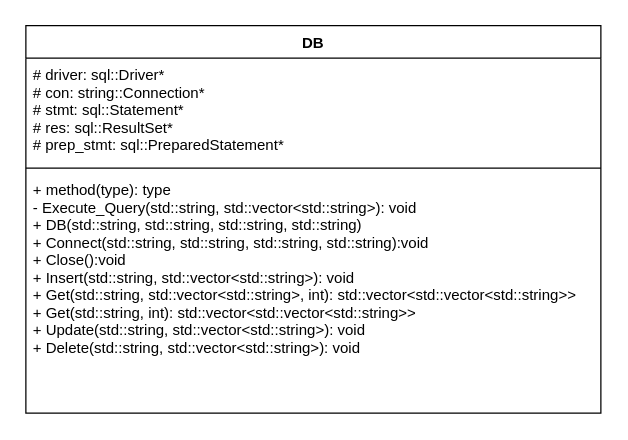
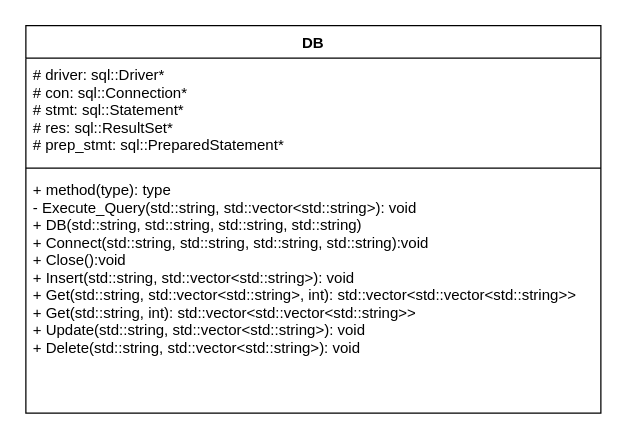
node "# driver: sql::Driver* # con: string::Connection* # stmt: sql::Statement* # res: sql::ResultSet* # prep_stmt: sql::PreparedStatement*": label "# driver: sql::Driver* # con: string::Connection* # stmt: sql::Statement* # res: sql::ResultSet* # prep_stmt: sql::PreparedStatement*" -> "# driver: sql::Driver* # con: sql::Connection* # stmt: sql::Statement* # res: sql::ResultSet* # prep_stmt: sql::PreparedStatement*"
